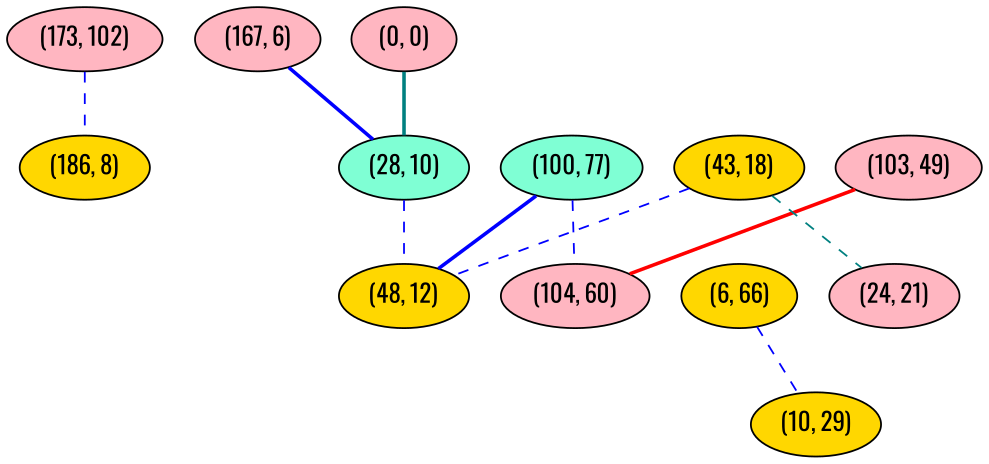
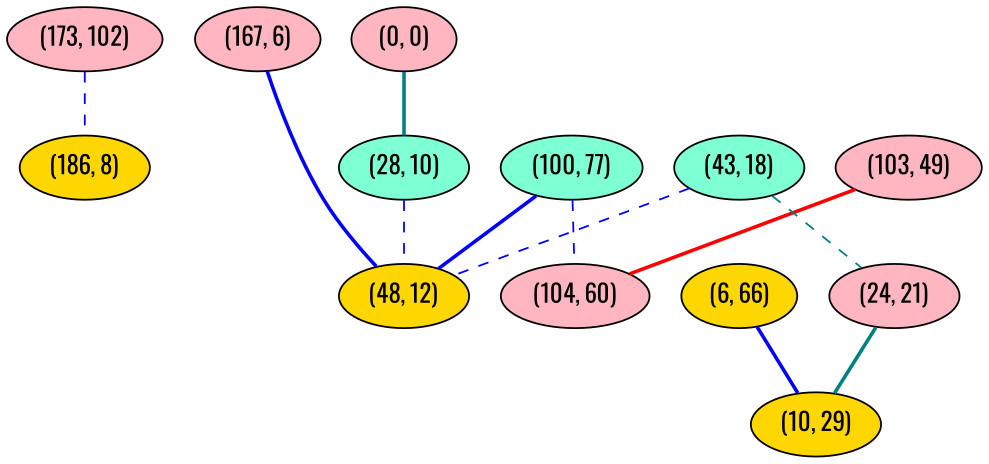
edge "(167, 6)" -- "(28, 10)": now "(167, 6)" -- "(48, 12)"
node "(43, 18)": fillcolor gold -> aquamarine
edge "(6, 66)" -- "(10, 29)": style dashed -> bold
edge "(24, 21)" -- "(10, 29)": added
